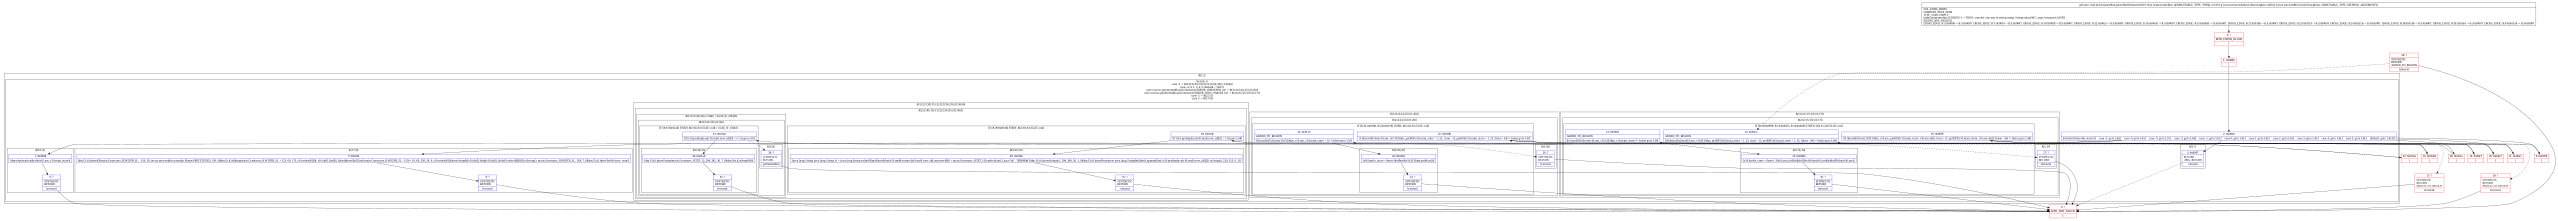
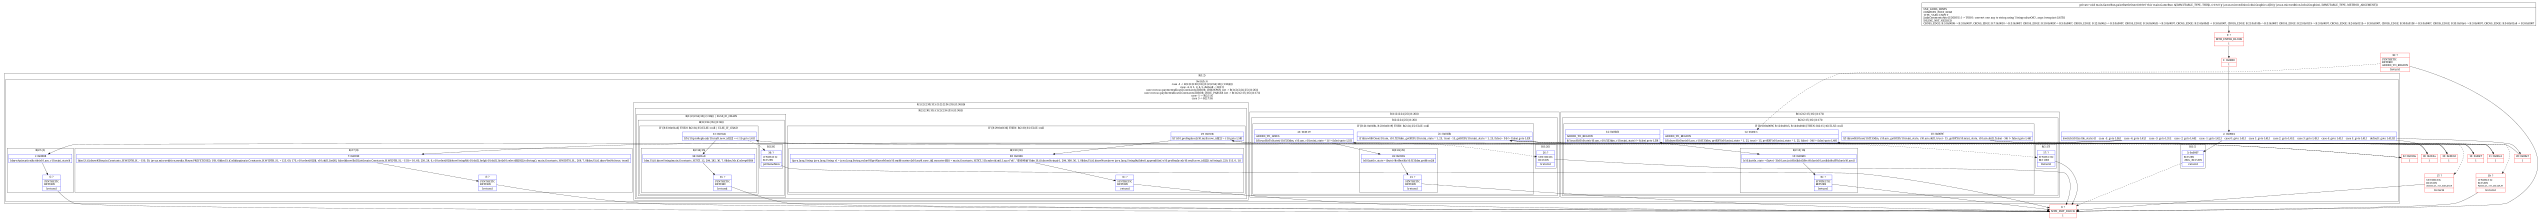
node "23: 0x0119": text "ADDED_TO_REGION" -> "ADDED_TO_LINES"
node "9: 0x007b": removed
